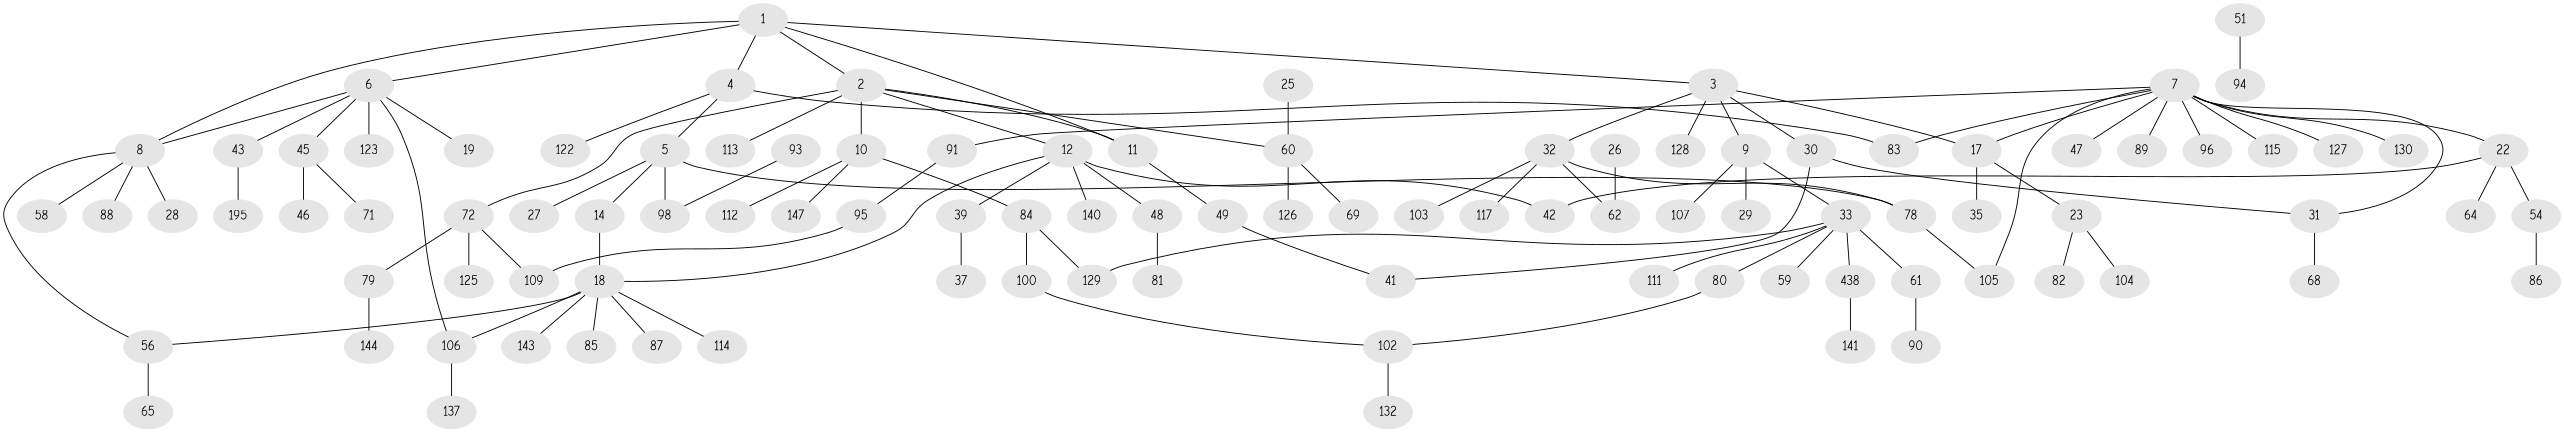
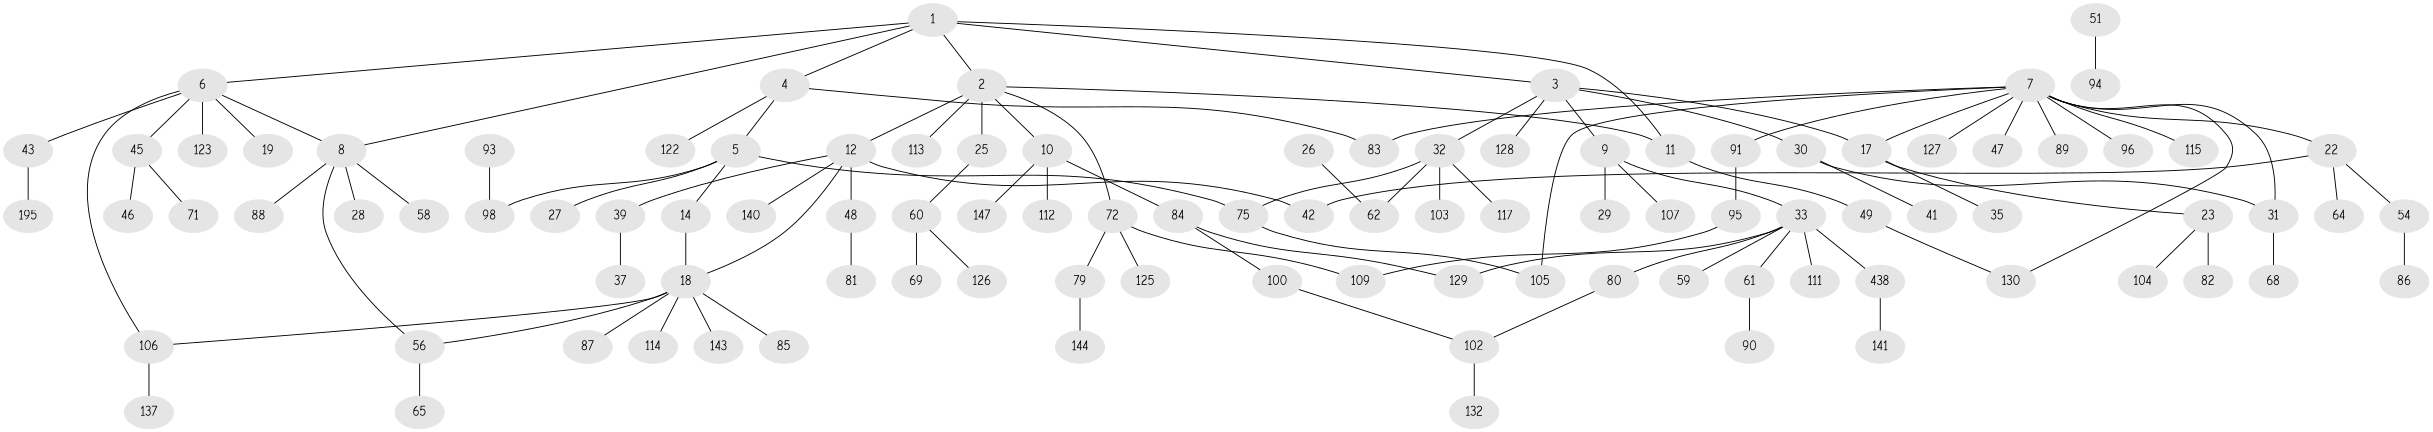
edge "2" -- "60": now "2" -- "25"
node "78": label "78" -> "75"
edge "49" -- "41": now "49" -- "130"
